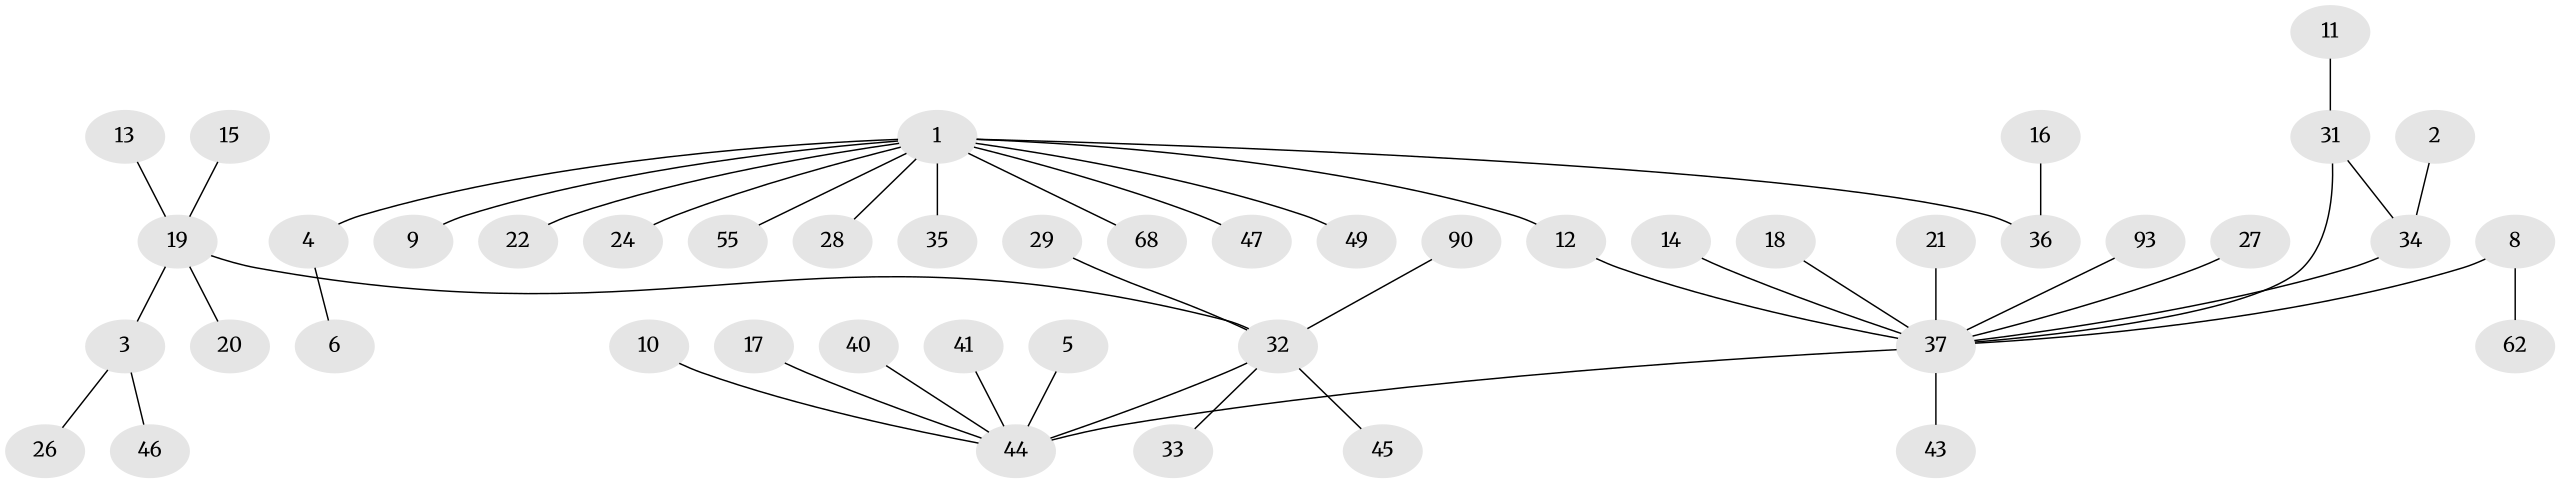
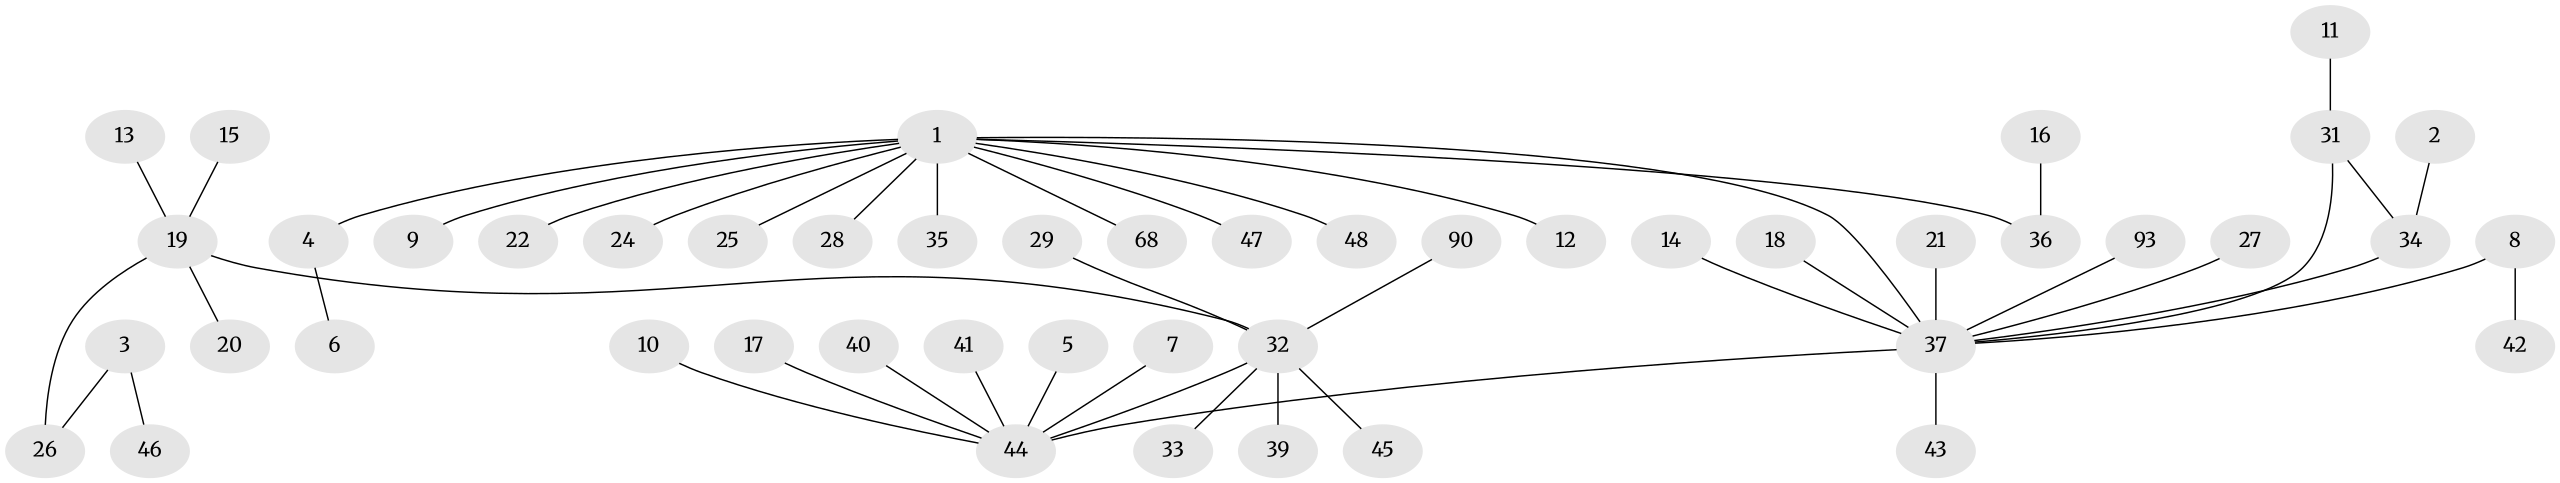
node "55": label "55" -> "25"
node "49": label "49" -> "48"
edge "19" -- "3": now "19" -- "26"
edge "12" -- "37": now "1" -- "37"
node "7": added
node "62": label "62" -> "42"
node "39": added
